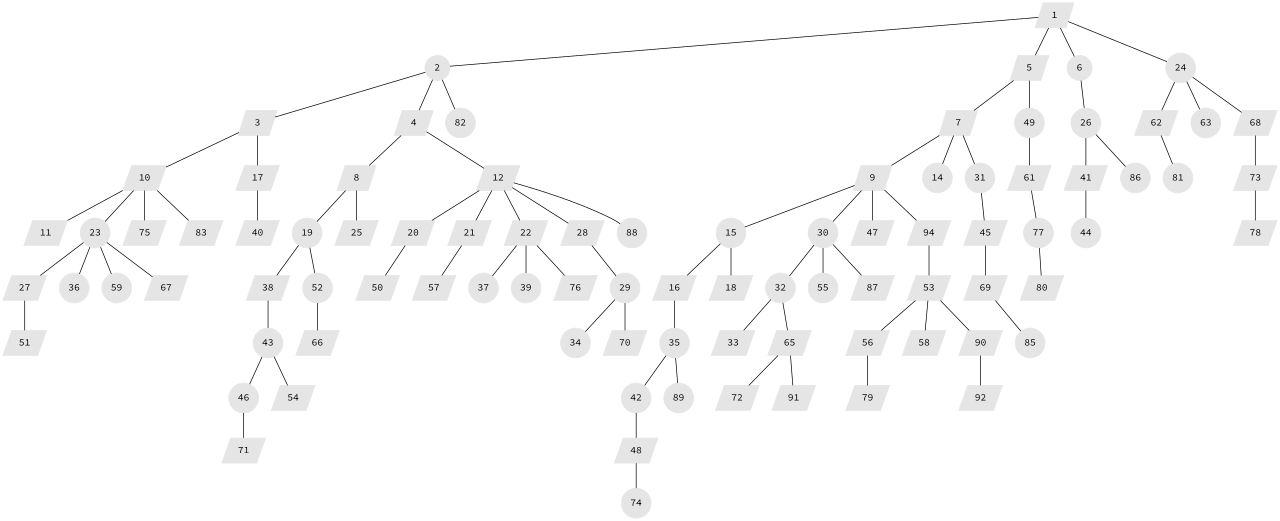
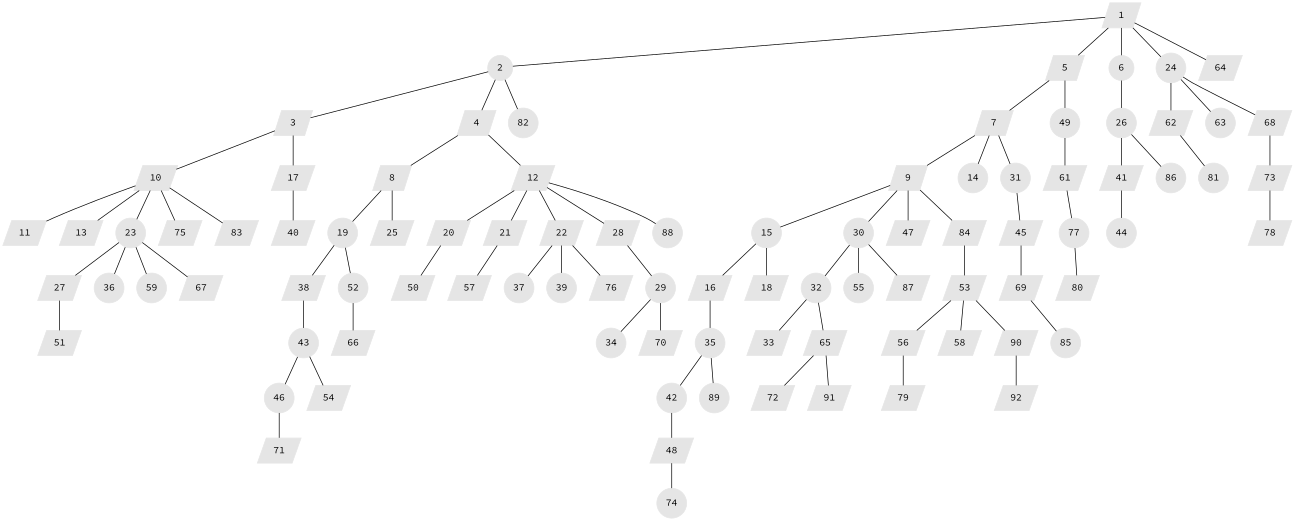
node "64": added
node "13": added
node "94": label "94" -> "84"
